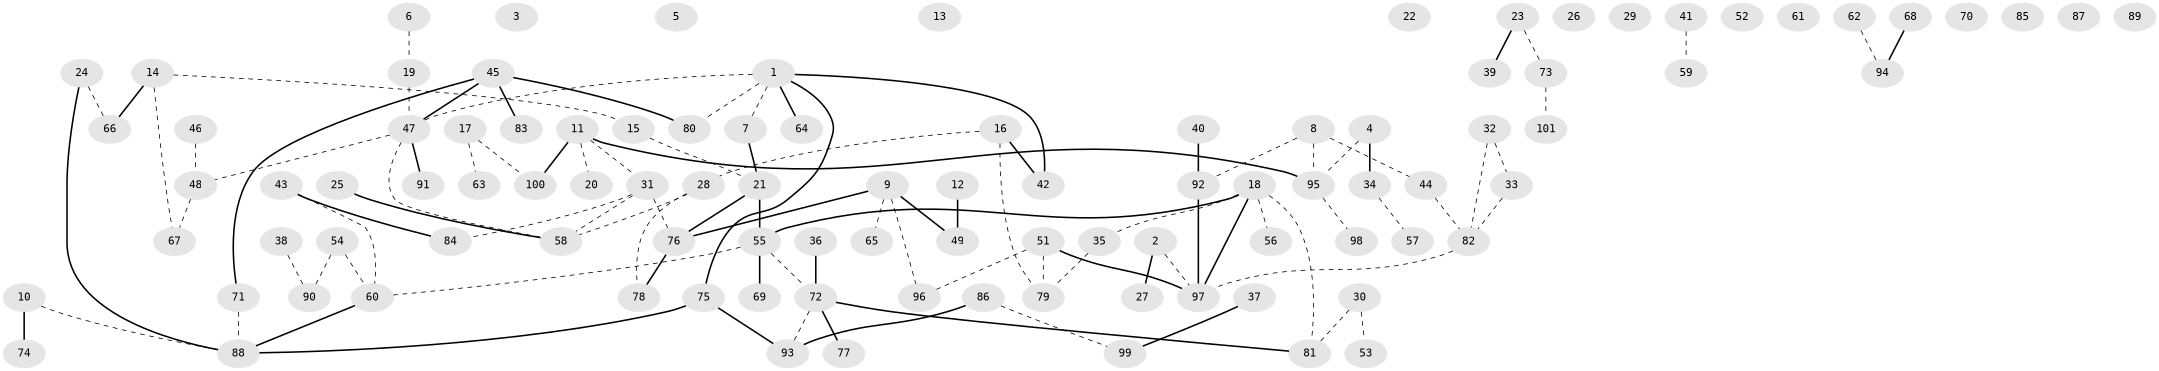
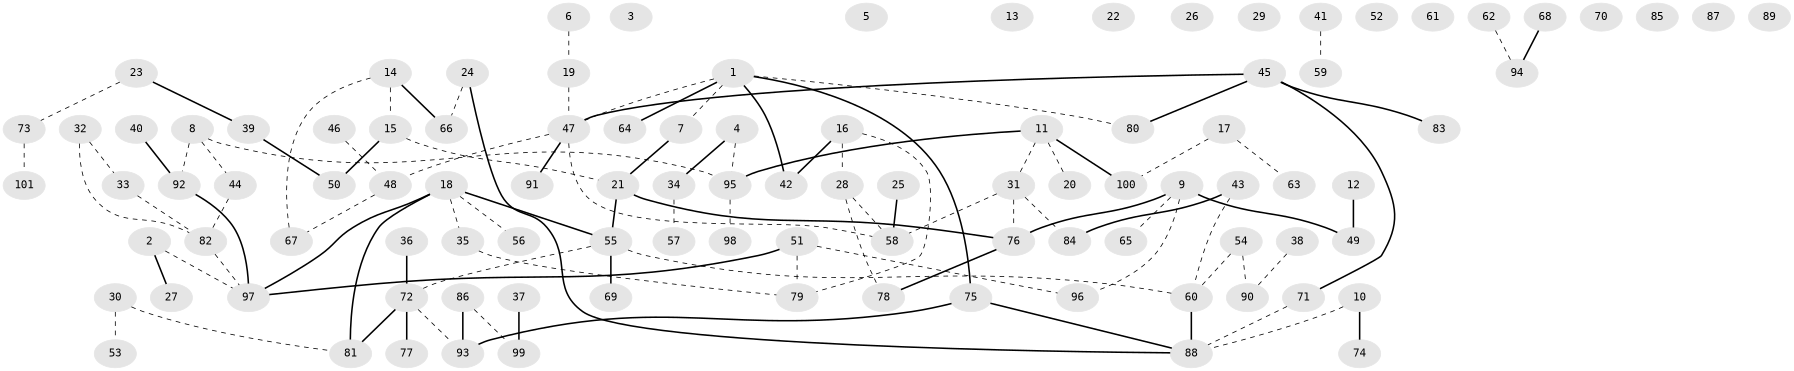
node "50": added
edge "18" -- "81": style dashed -> bold
